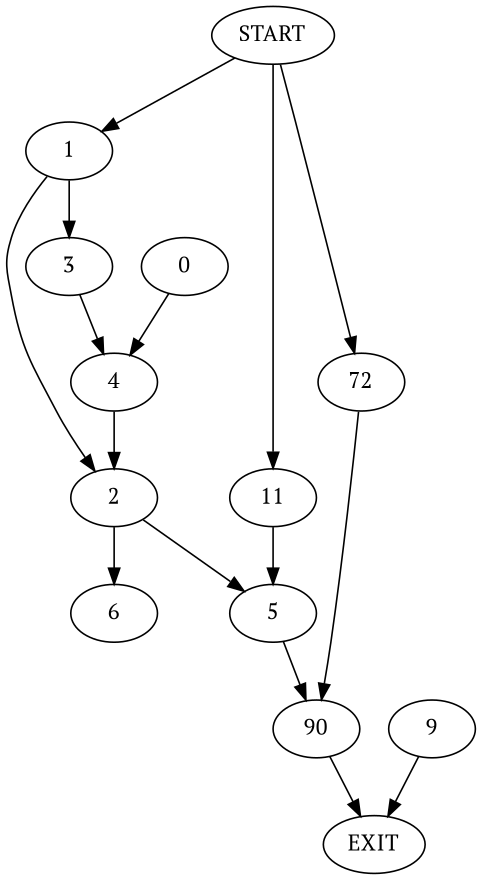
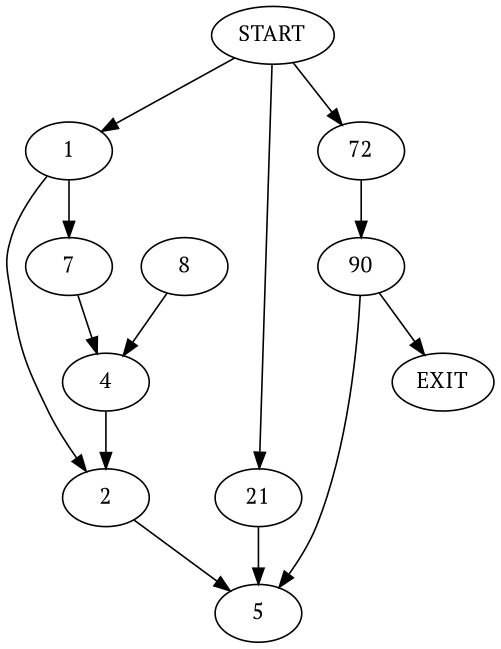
node "3": label "3" -> "7"
node "0": label "0" -> "8"
node "11": label "11" -> "21"
node "6": removed
edge "5" -> "90": reversed
node "9": removed
